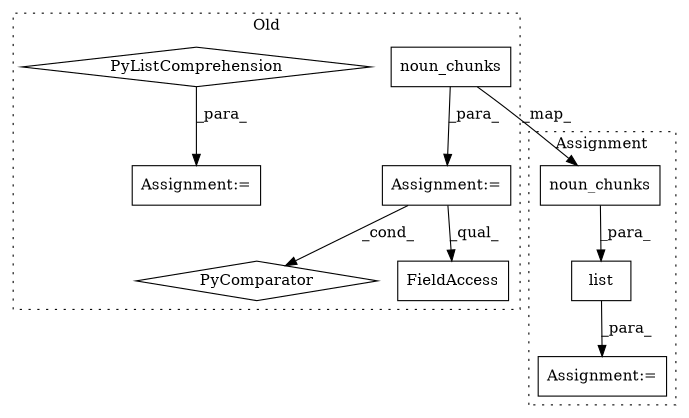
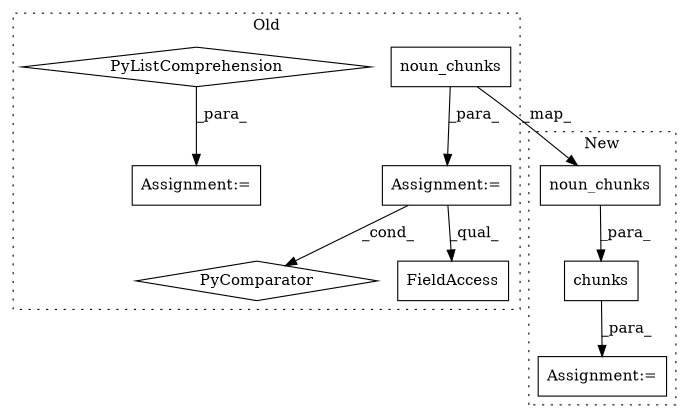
cluster "Assignment": label "Assignment" -> "New"
node "list": label "list" -> "chunks"
